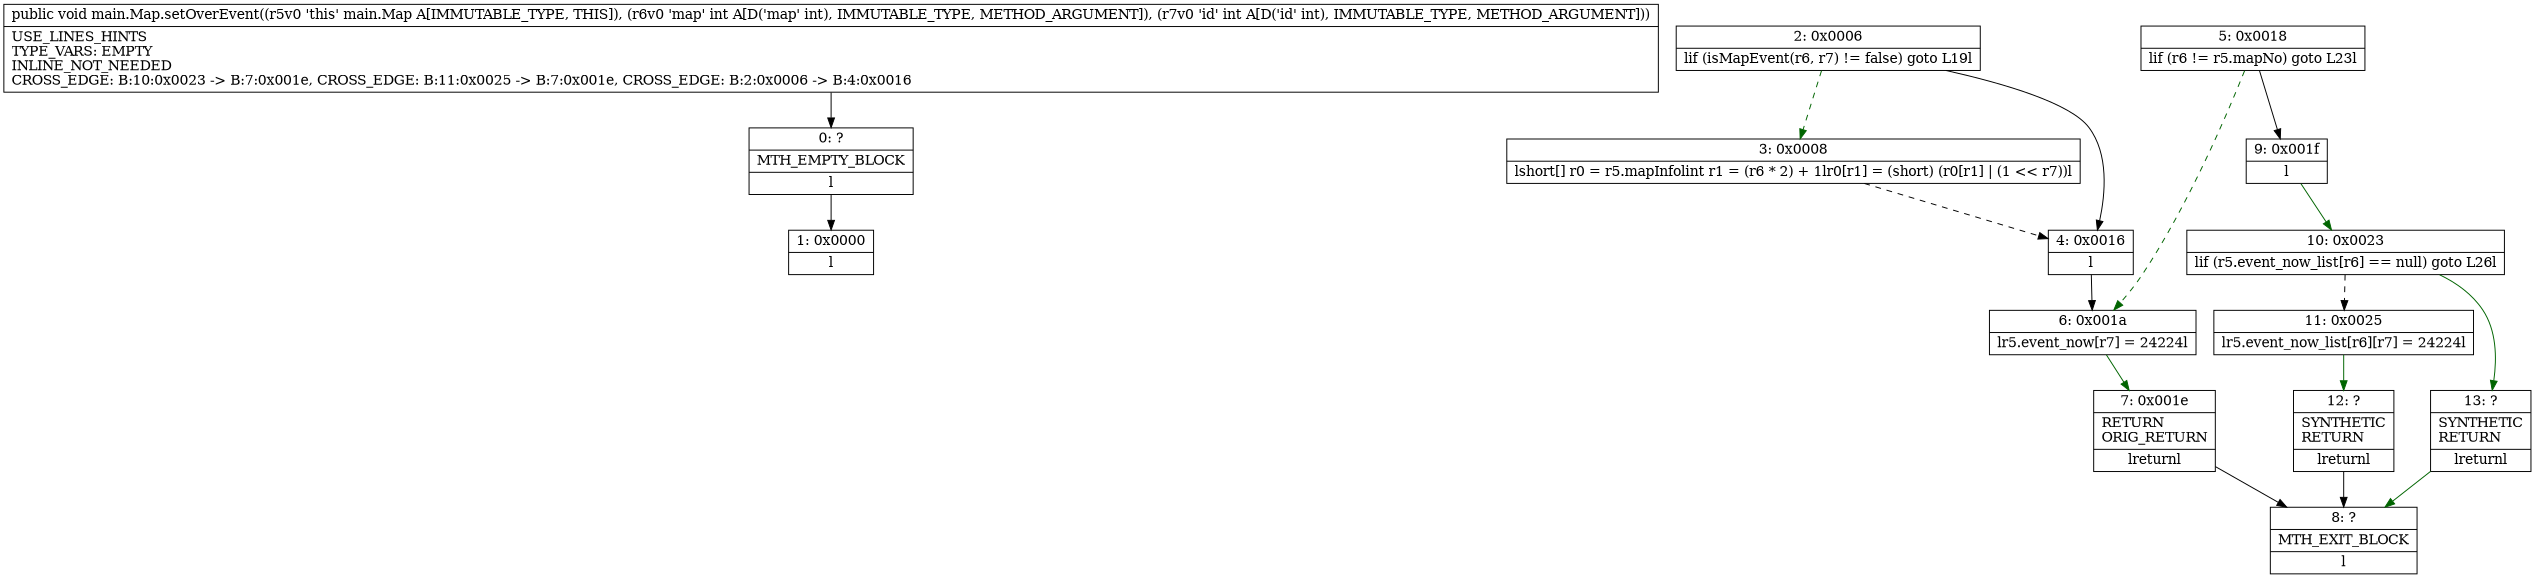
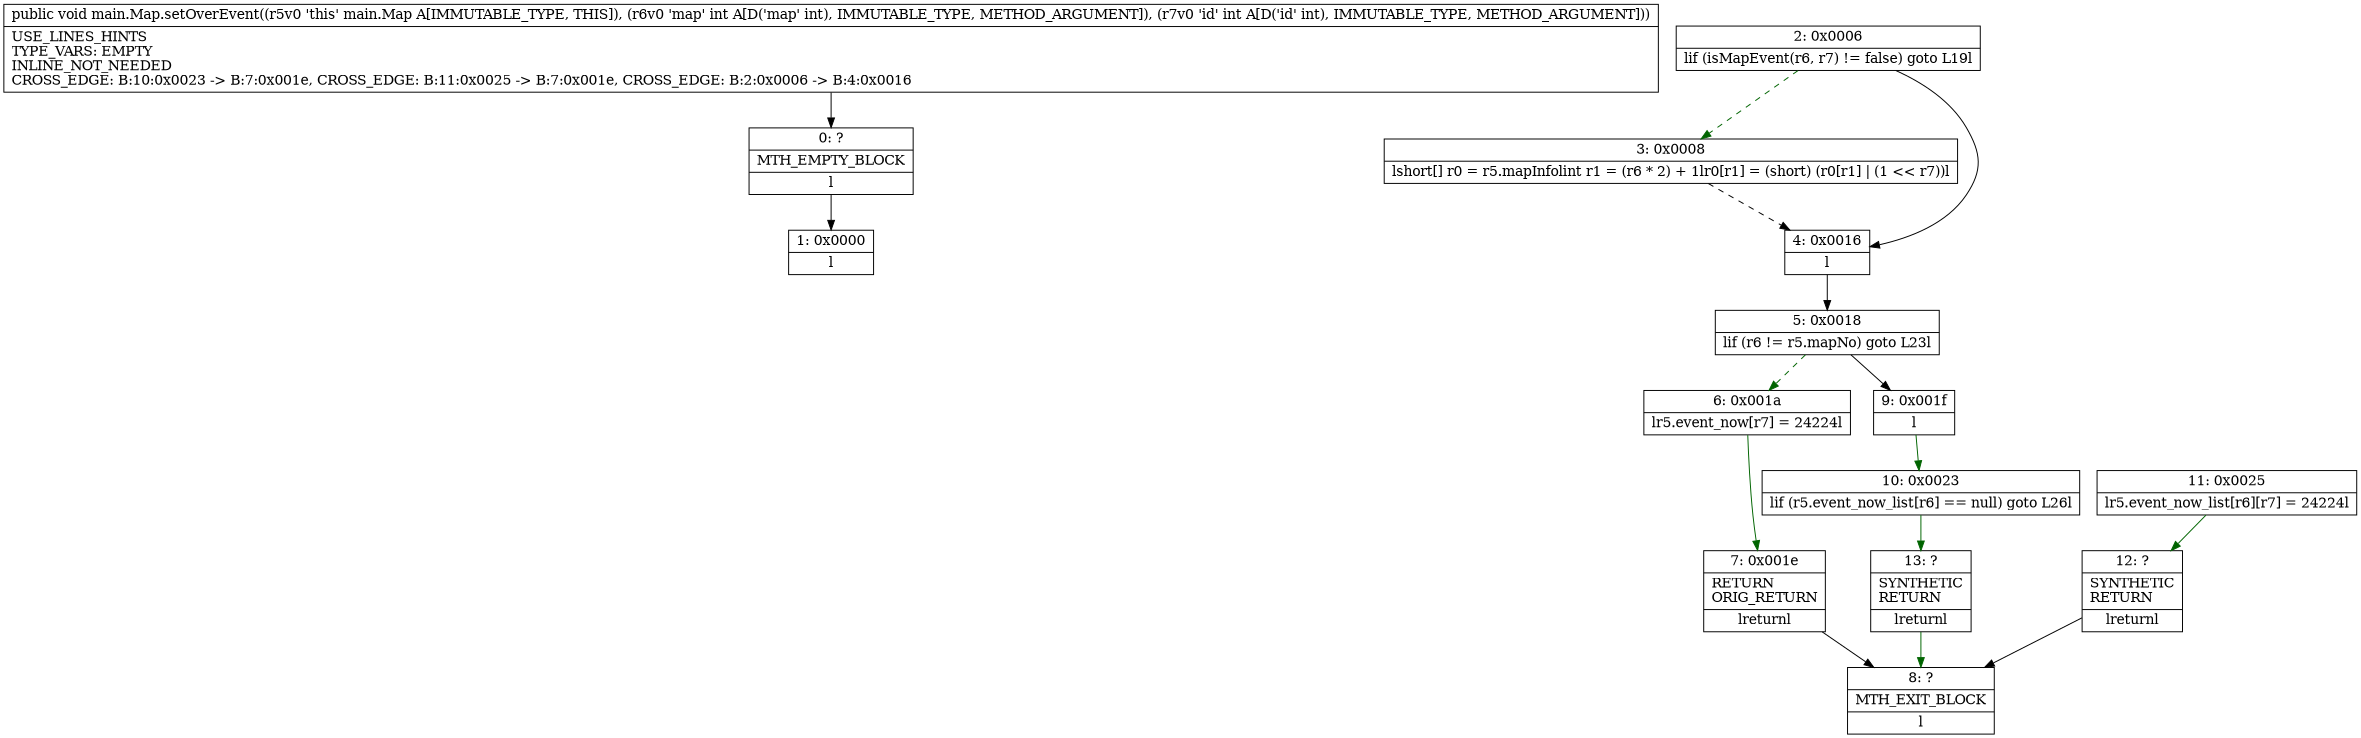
edge "4: 0x0016" -> "6: 0x001a": now "4: 0x0016" -> "5: 0x0018"
edge "10: 0x0023" -> "11: 0x0025": removed
